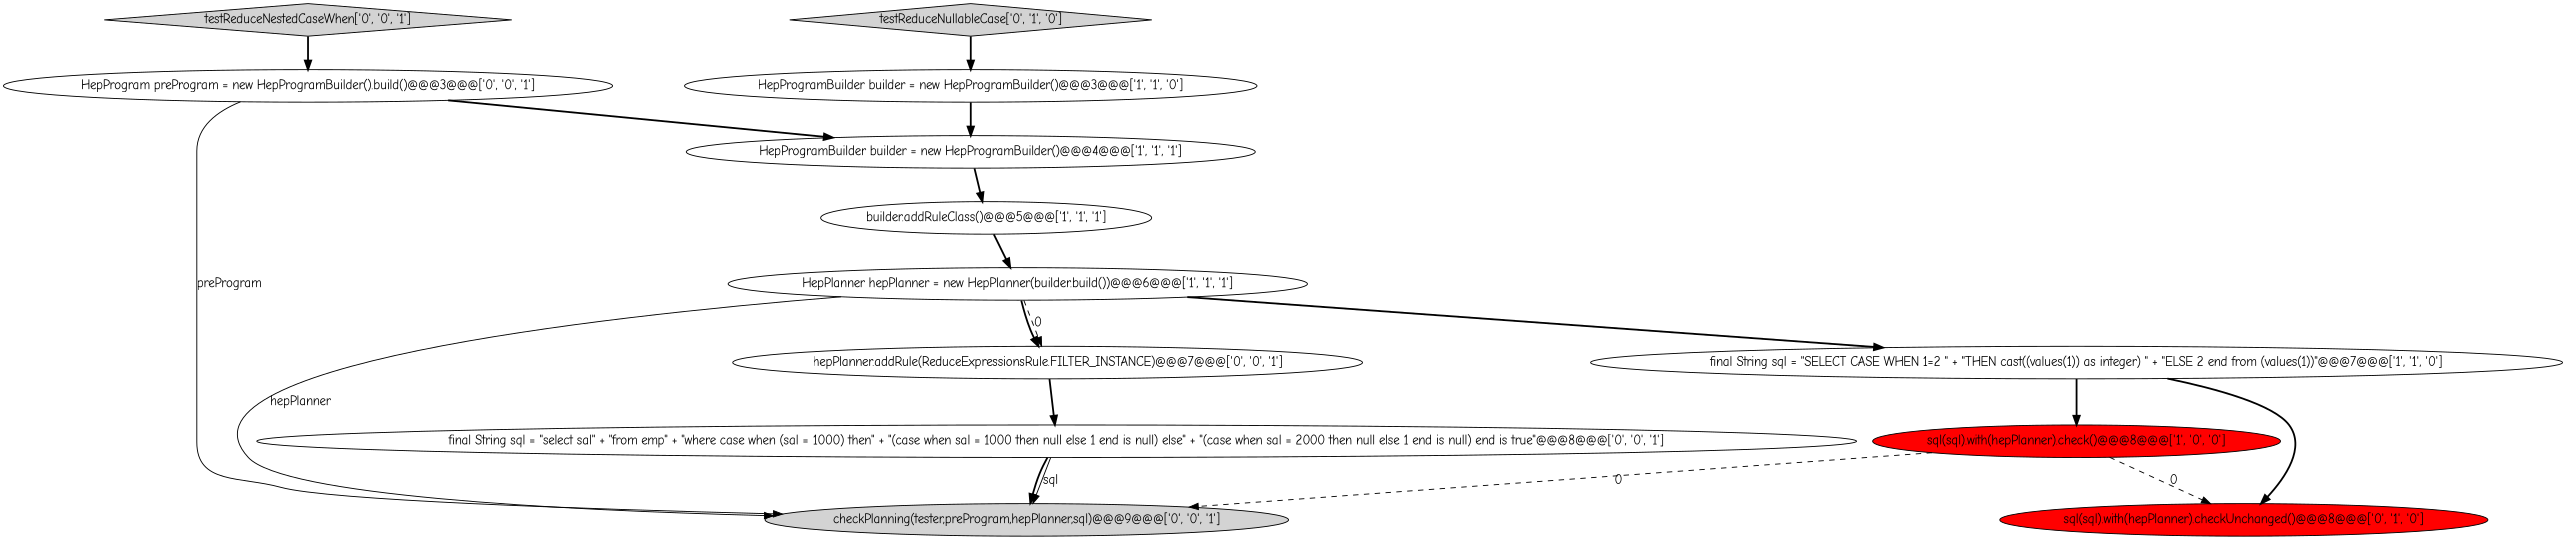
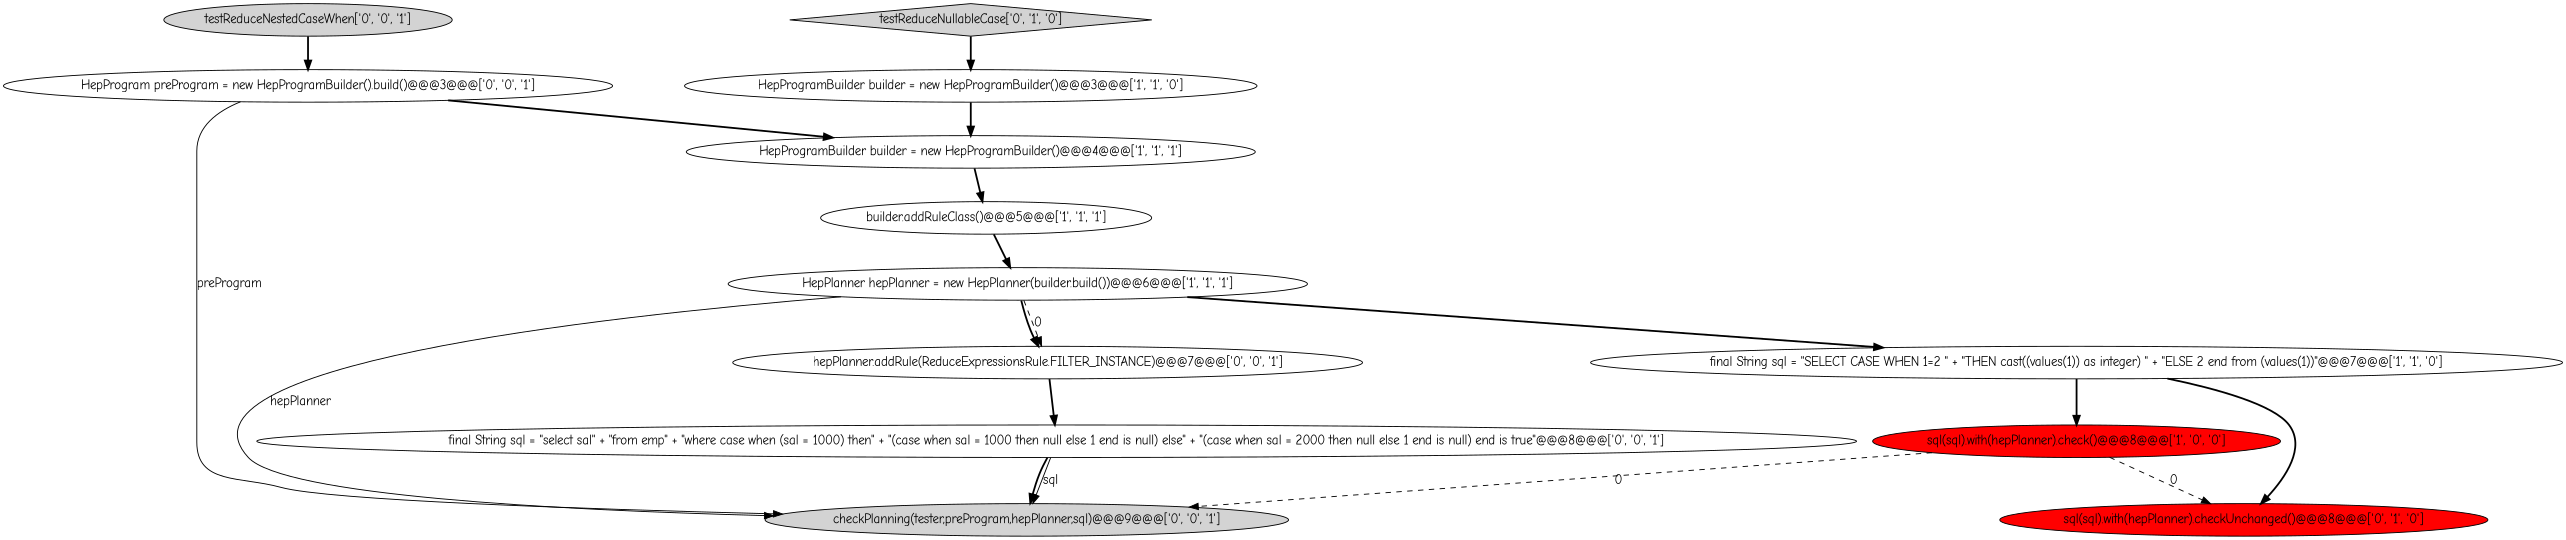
node "testReduceNestedCaseWhen['0', '0', '1']": shape diamond -> ellipse
